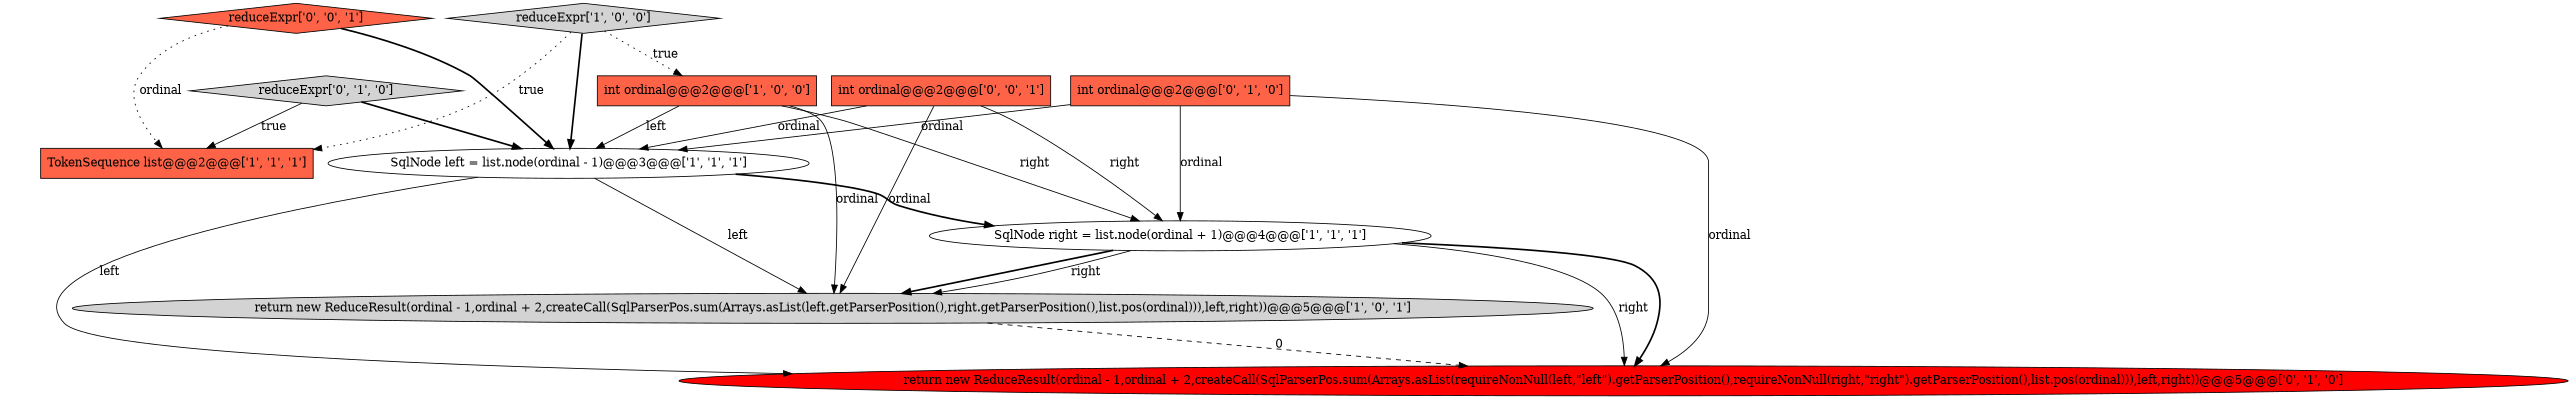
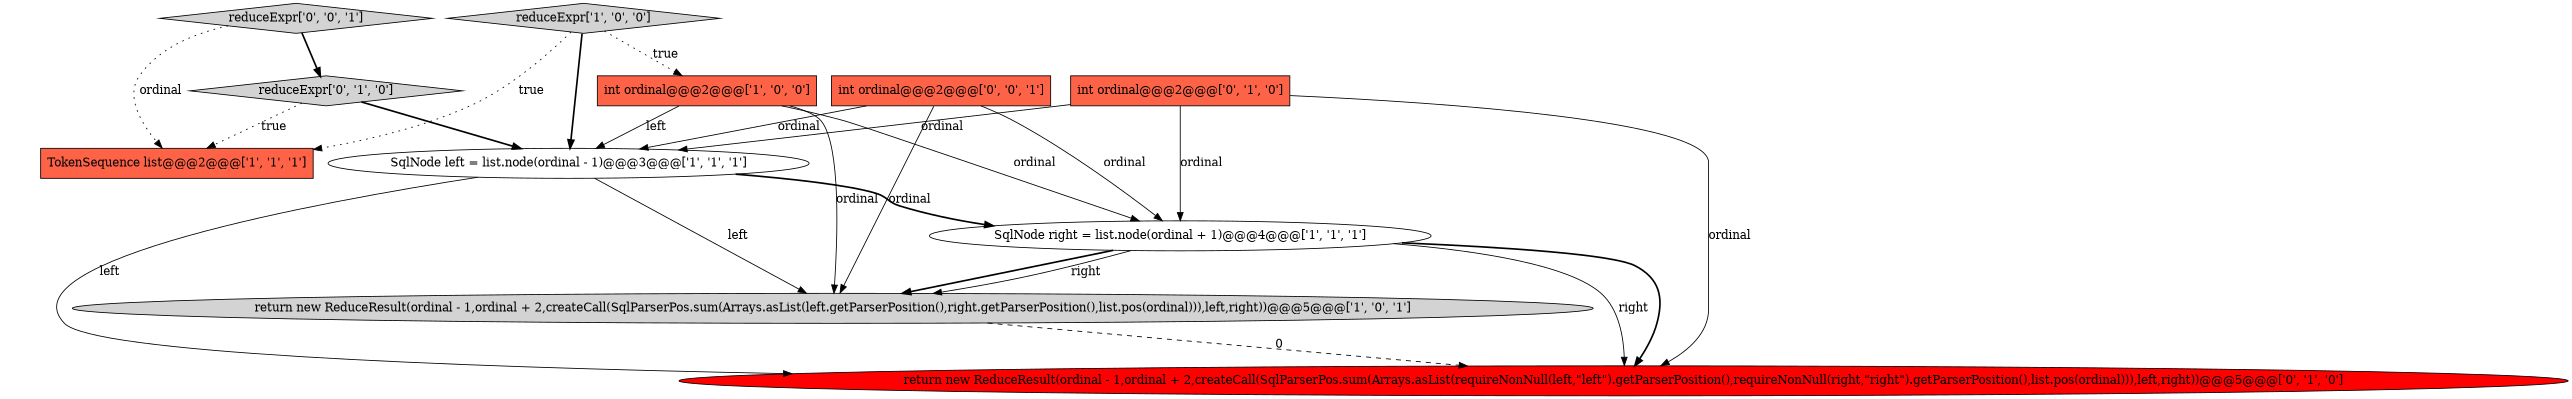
node "reduceExpr['0', '0', '1']": fillcolor tomato -> lightgray
edge "reduceExpr['0', '0', '1']" -> "SqlNode left = list.node(ordinal - 1)@@@3@@@['1', '1', '1']": now "reduceExpr['0', '0', '1']" -> "reduceExpr['0', '1', '0']"
edge "reduceExpr['0', '1', '0']" -> "TokenSequence list@@@2@@@['1', '1', '1']": style solid -> dotted
edge "int ordinal@@@2@@@['1', '0', '0']" -> "SqlNode right = list.node(ordinal + 1)@@@4@@@['1', '1', '1']": label "right" -> "ordinal"
edge "int ordinal@@@2@@@['0', '0', '1']" -> "SqlNode right = list.node(ordinal + 1)@@@4@@@['1', '1', '1']": label "right" -> "ordinal"
